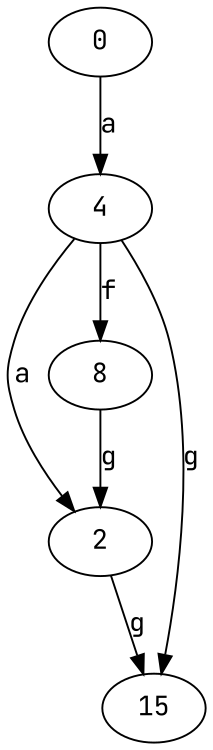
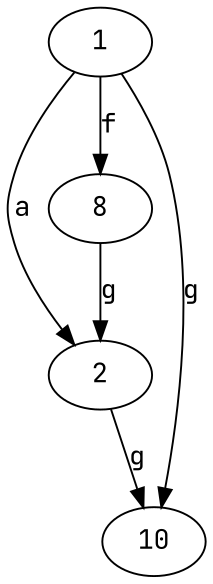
node "0": removed
node "4": label "4" -> "1"
node "15": label "15" -> "10"
